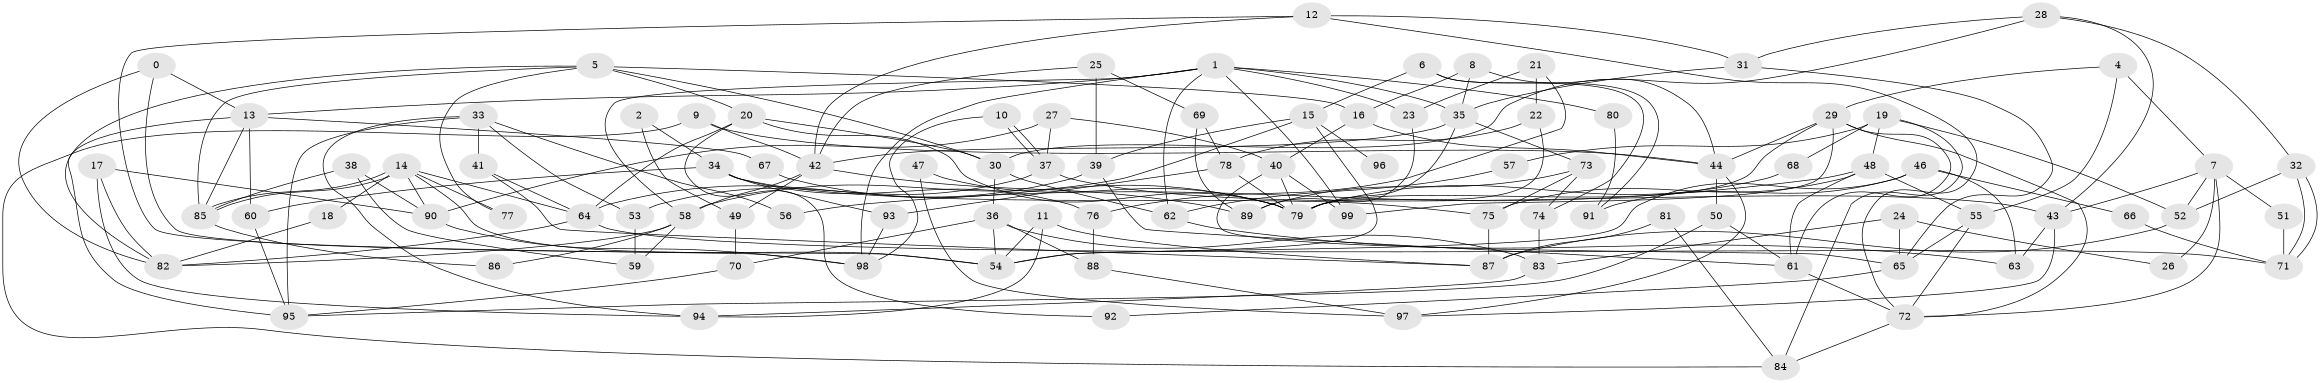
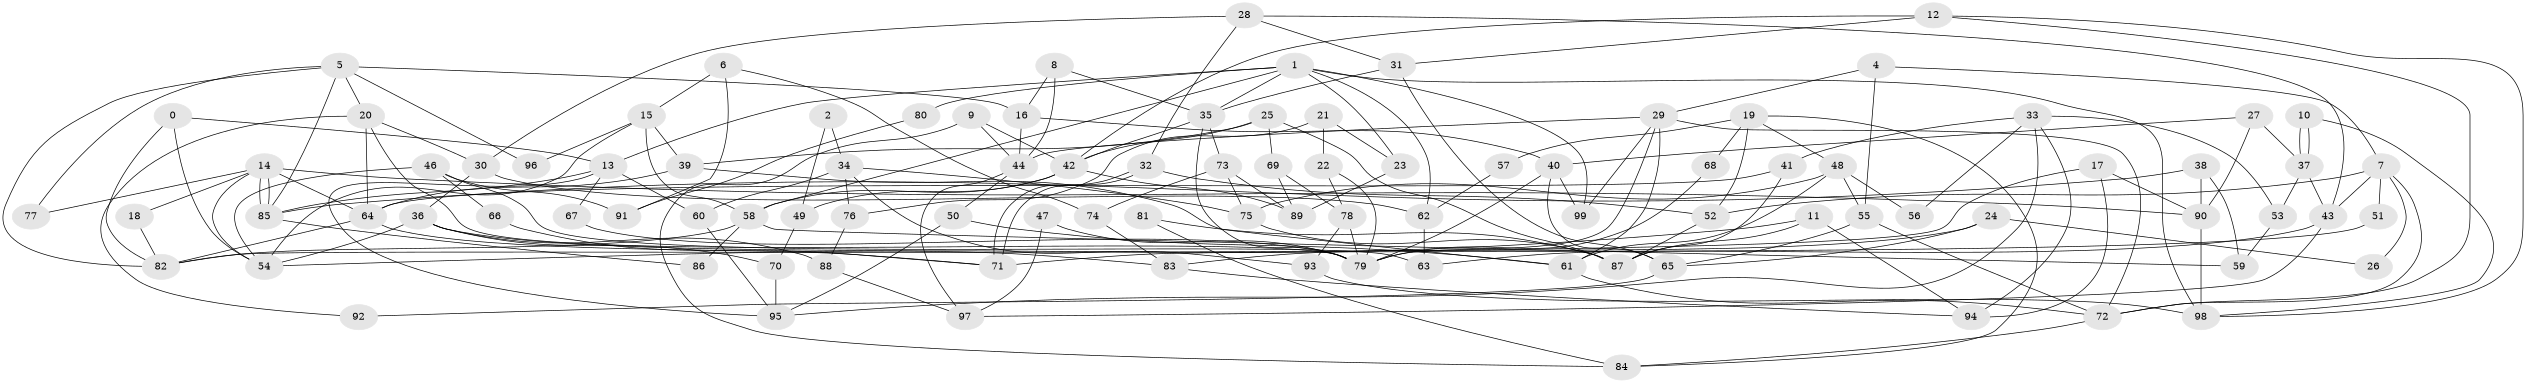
edge "5" -- "30": now "5" -- "96"
edge "25" -- "87": added
